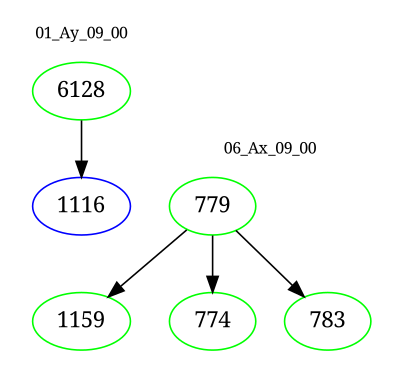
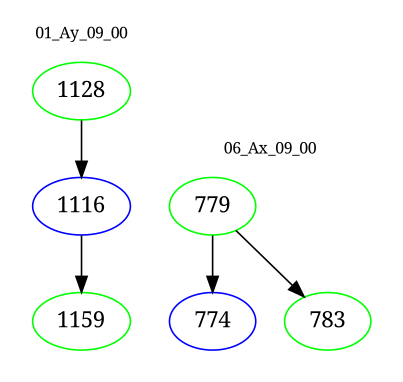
node "6128": label "6128" -> "1128"
edge "779" -> "1159": now "1116" -> "1159"
node "774": color green -> blue
